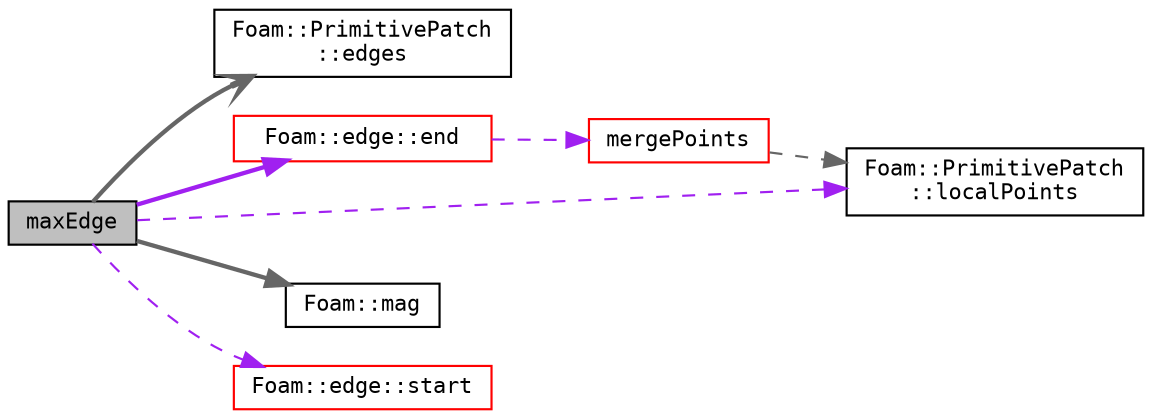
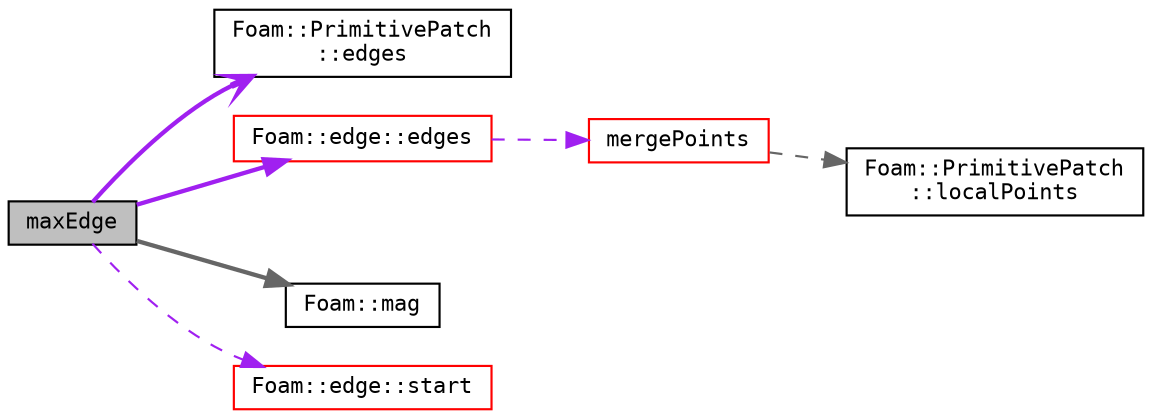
edge "maxEdge" -> "Foam::PrimitivePatch ::edges": color gray40 -> purple
node "Foam::edge::end": label "Foam::edge::end" -> "Foam::edge::edges"
edge "maxEdge" -> "Foam::PrimitivePatch ::localPoints": removed
